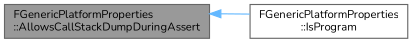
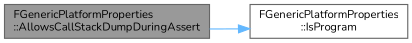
edge "FGenericPlatformProperties ::IsProgram" -> "FGenericPlatformProperties ::AllowsCallStackDumpDuringAssert": reversed
